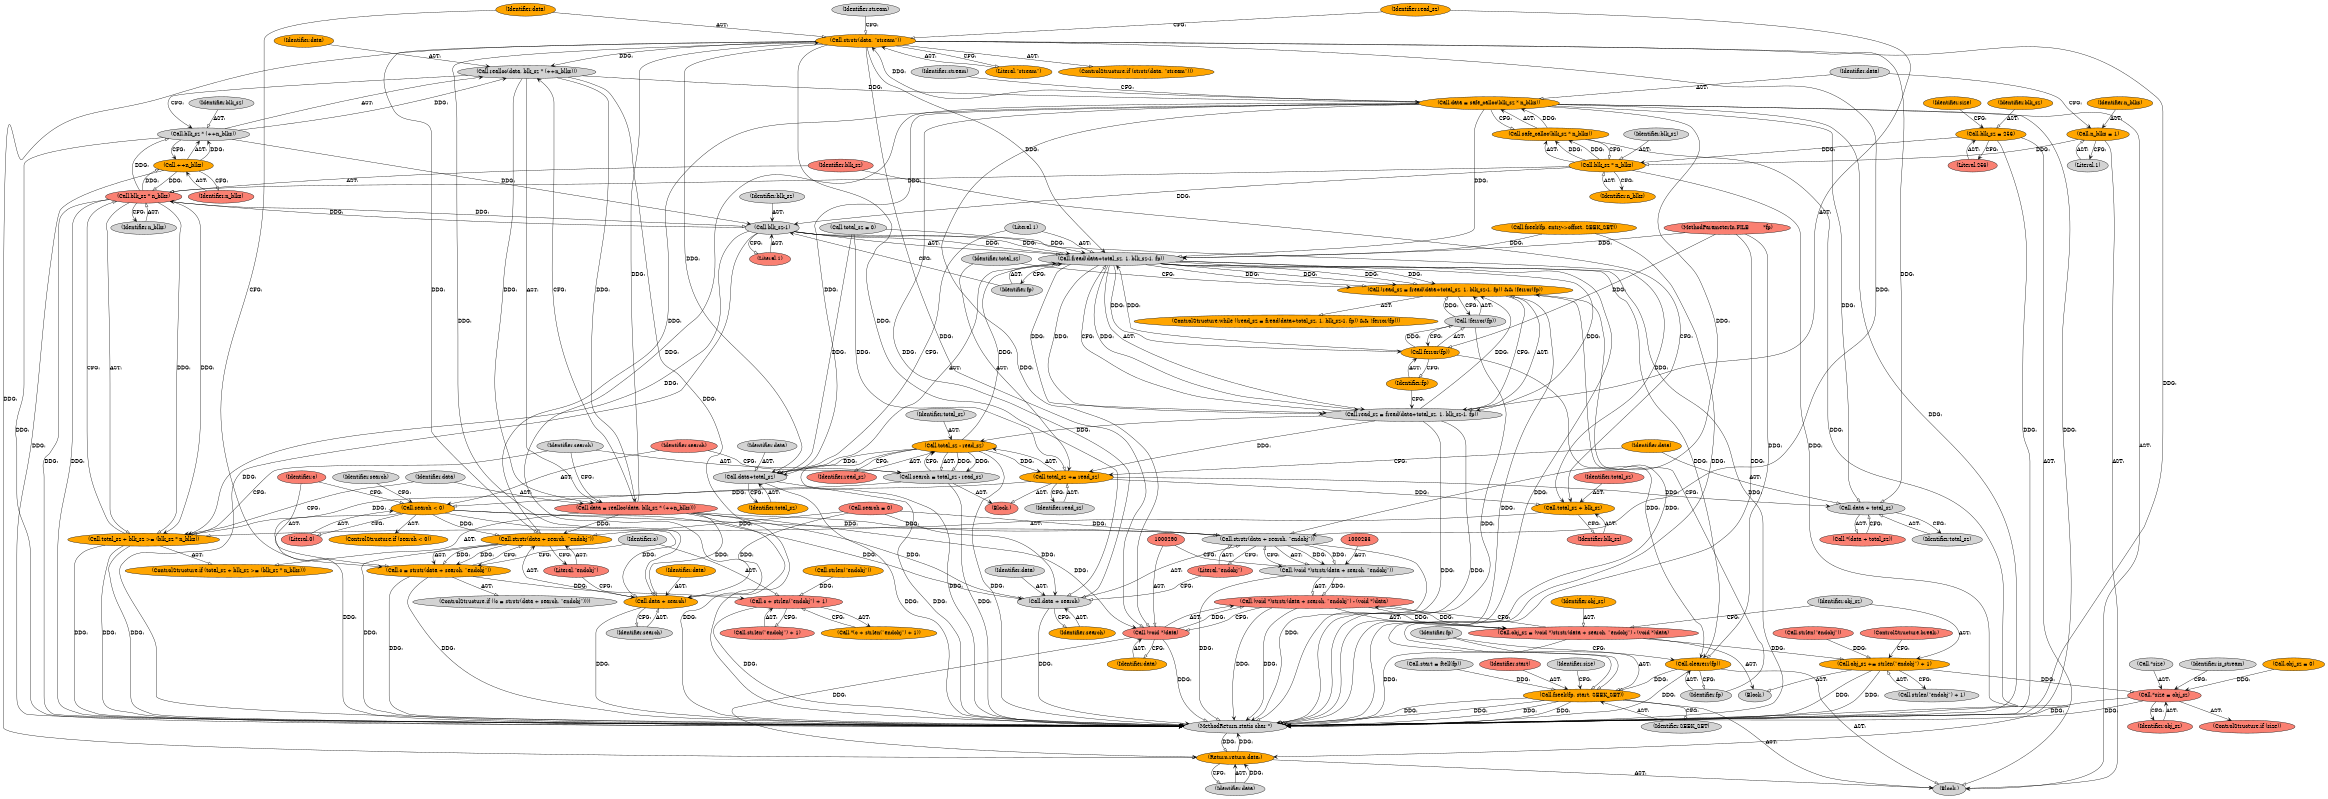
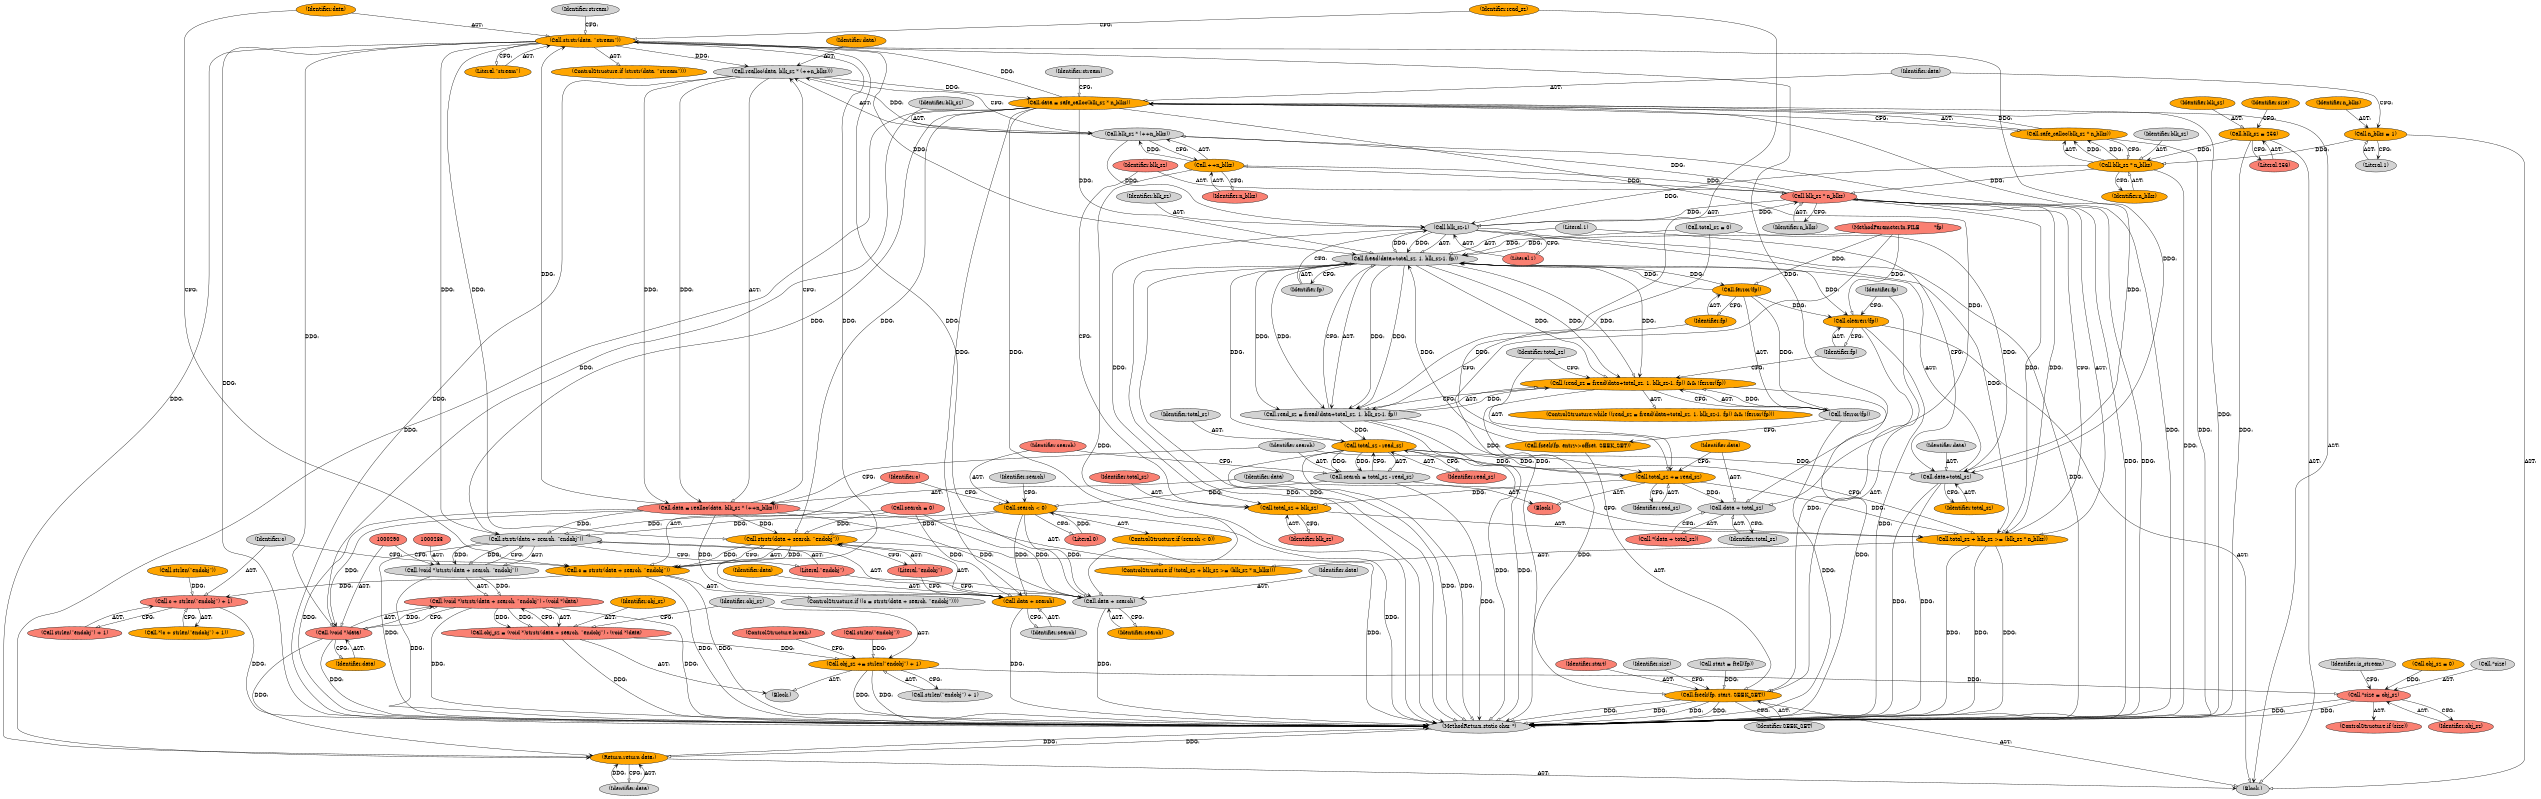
edge "(Call,!ferror(fp))" -> "(Call,ferror(fp))": now "(Call,!ferror(fp))" -> "(Call,fseek(fp, entry->offset, SEEK_SET))"
edge "(Call,total_sz += read_sz)" -> "(Call,total_sz - read_sz)": label "AST: " -> "DDG: "
edge "(Call,fseek(fp, entry->offset, SEEK_SET))" -> "(Call,fseek(fp, start, SEEK_SET))": label "DDG: " -> "AST: "
edge "(Literal,0)" -> "(Call,search < 0)": label "AST: " -> "DDG: "
